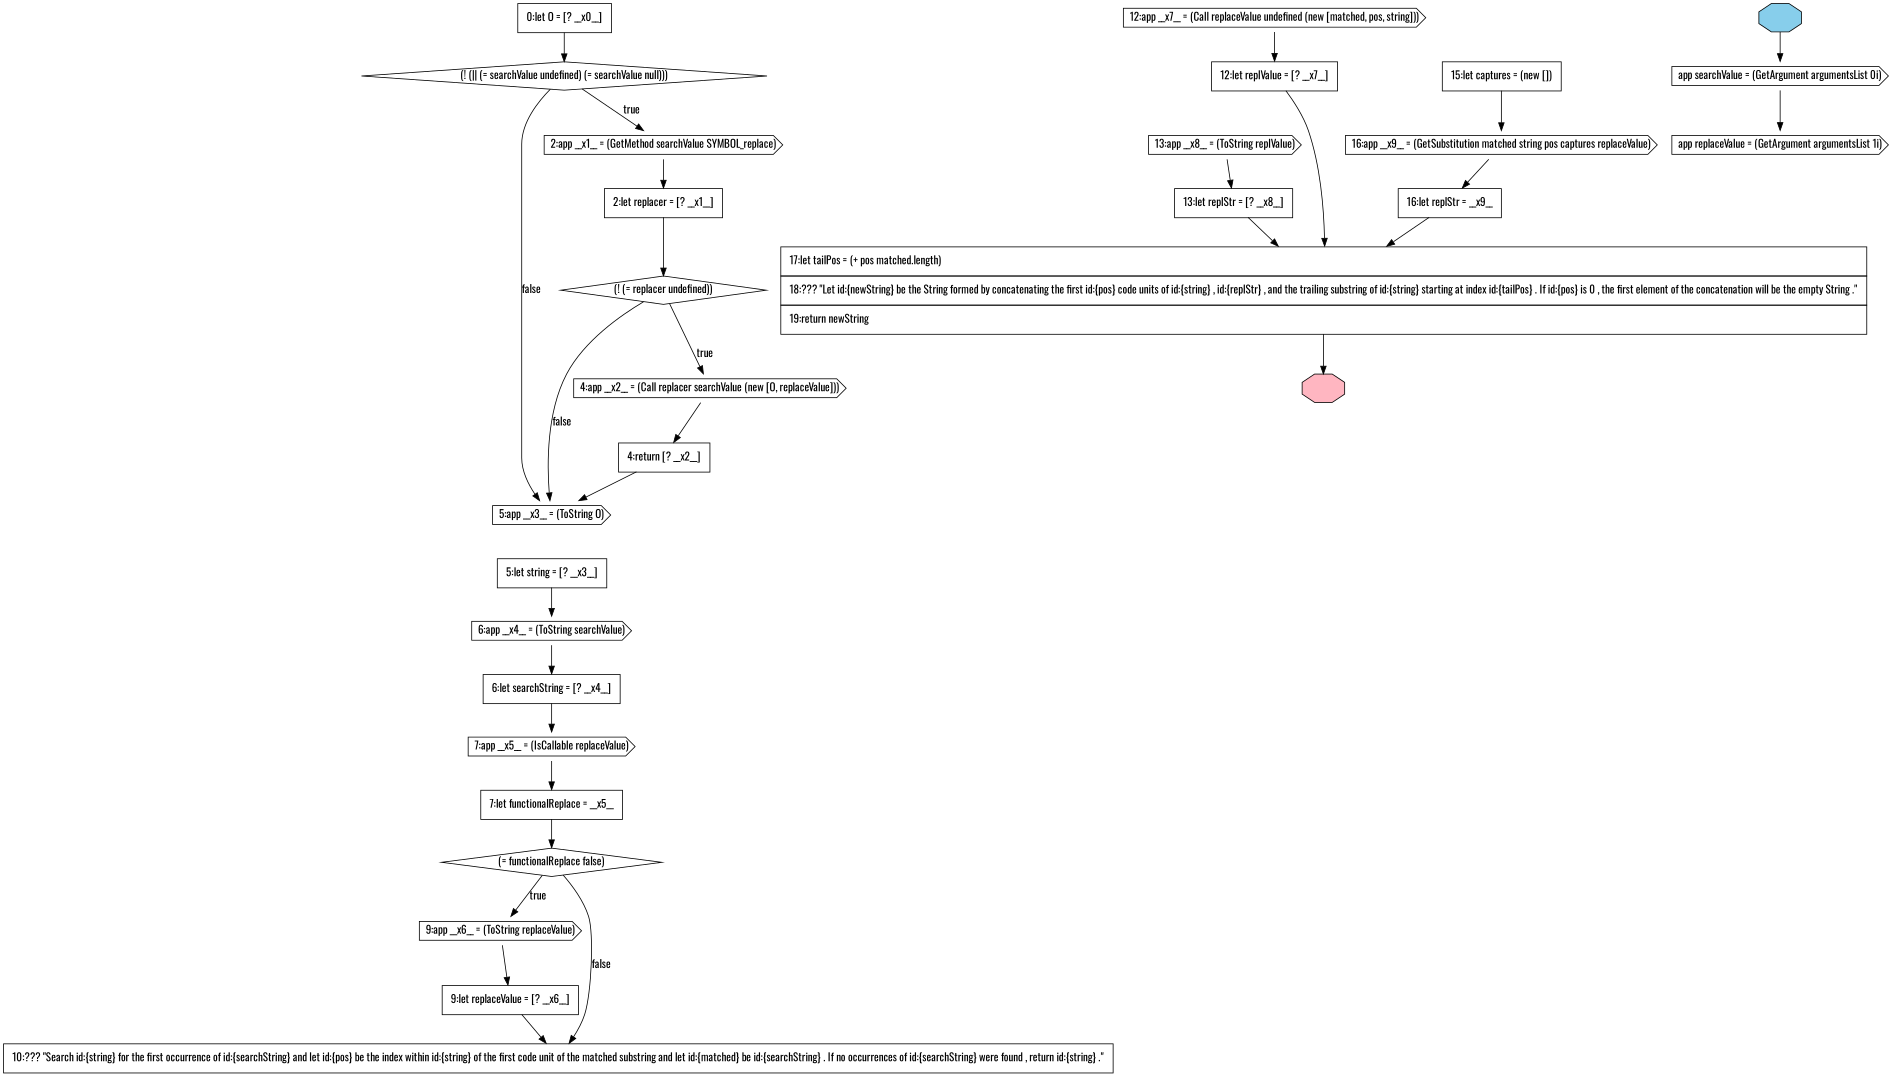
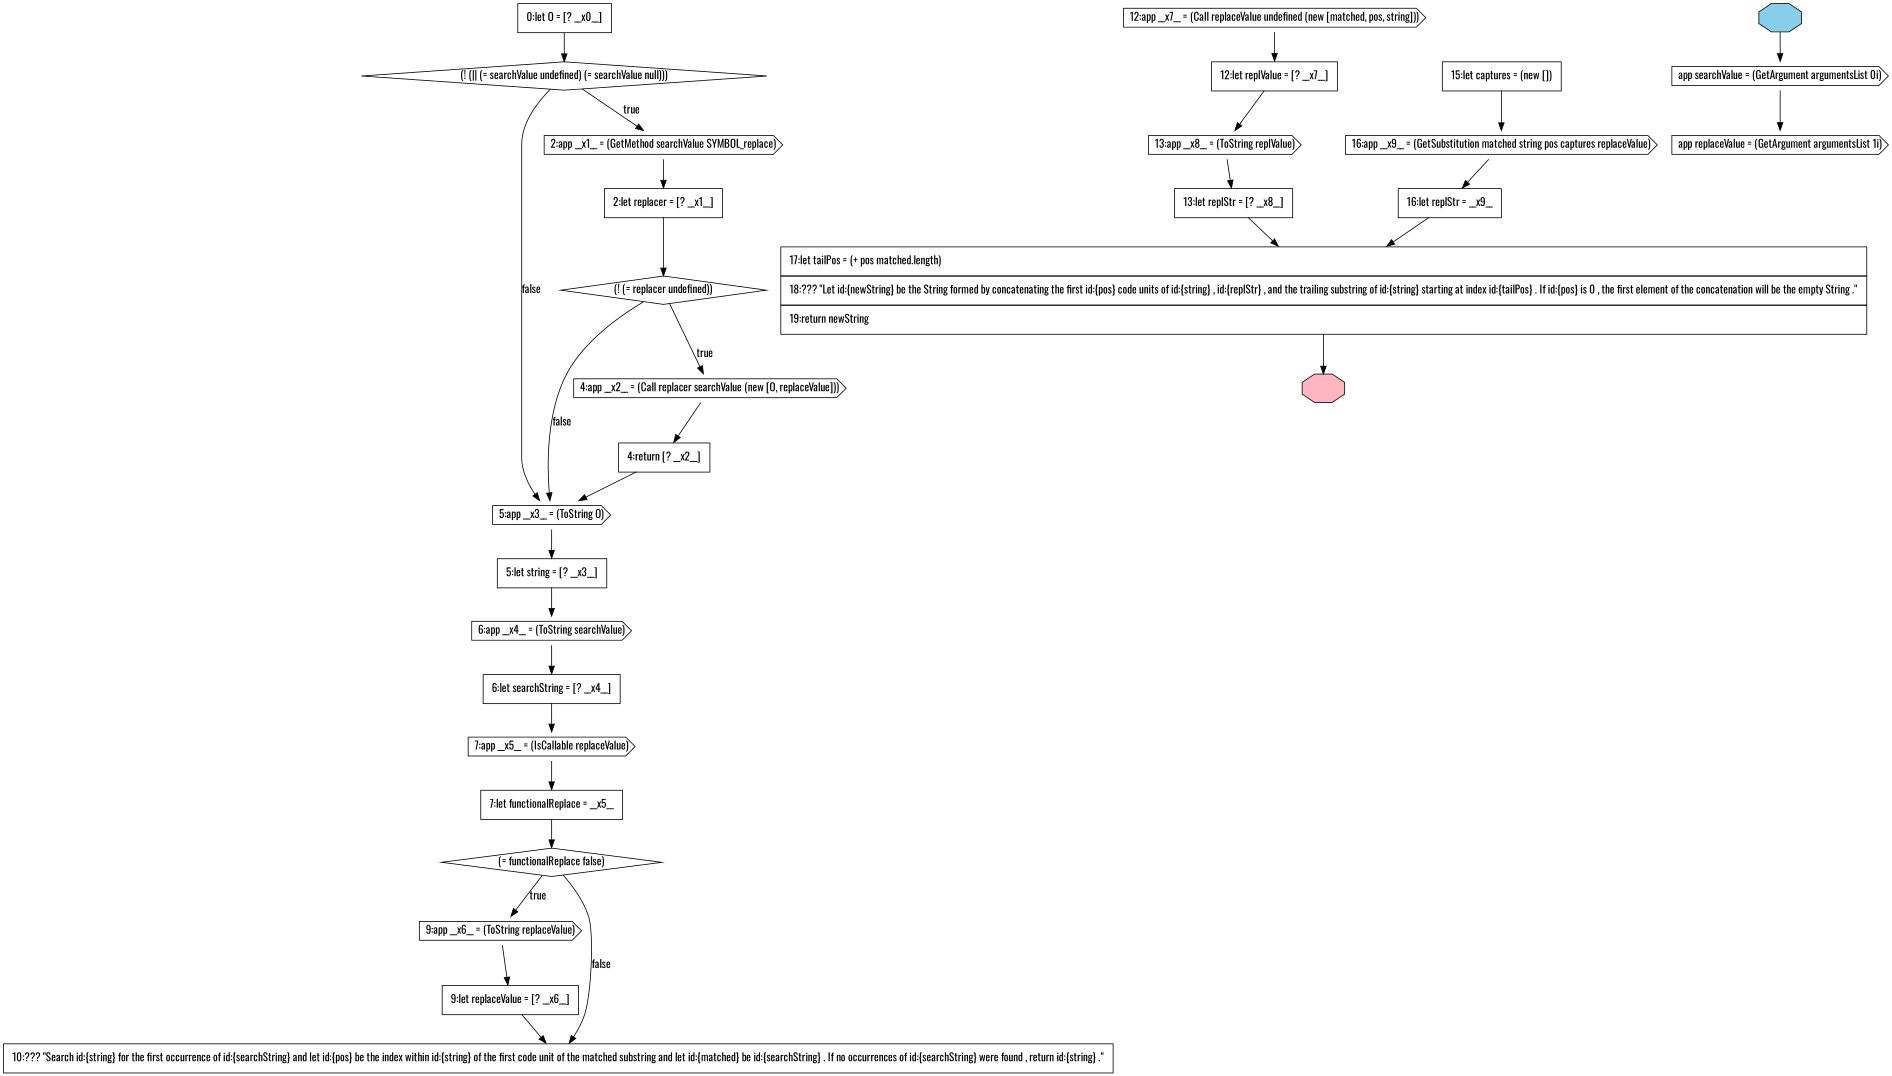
edge "12:let replValue = [? __x7__]" -> "17:let tailPos = (+ pos matched.length)": now "12:let replValue = [? __x7__]" -> "13:app __x8__ = (ToString replValue)"
edge "5:app __x3__ = (ToString O)" -> "5:let string = [? __x3__]": added
